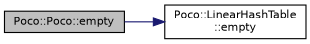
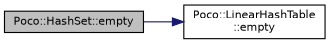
node "Poco::Poco::empty": label "Poco::Poco::empty" -> "Poco::HashSet::empty"
